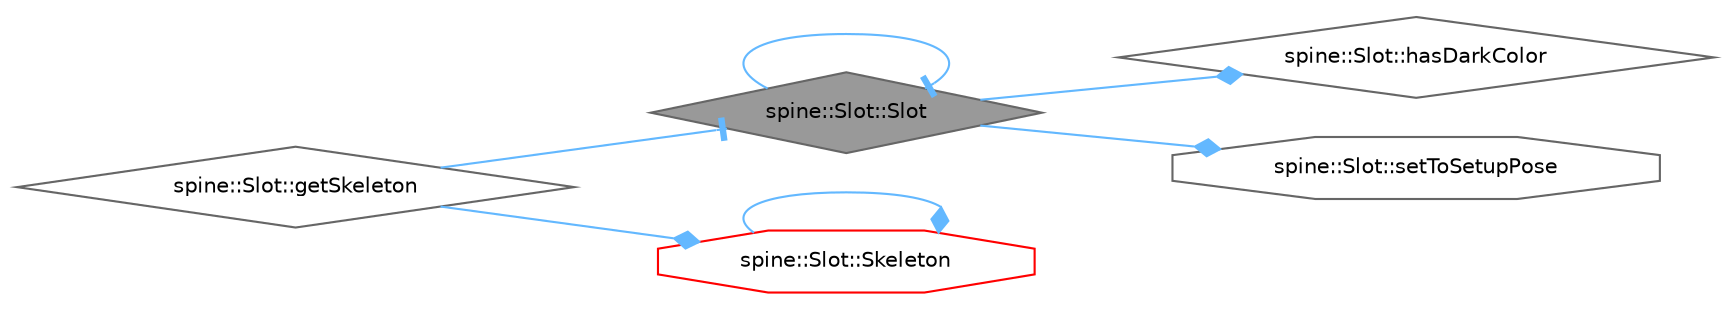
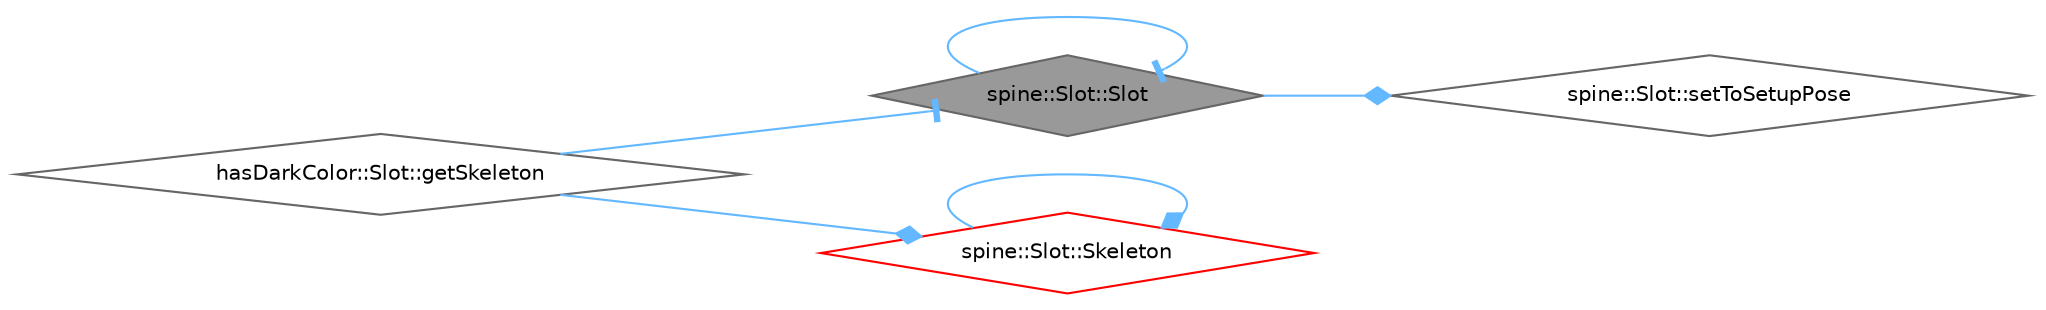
node "spine::Slot::hasDarkColor": removed
node "spine::Slot::setToSetupPose": shape octagon -> diamond
node "spine::Slot::getSkeleton": label "spine::Slot::getSkeleton" -> "hasDarkColor::Slot::getSkeleton"
node "spine::Slot::Skeleton": shape octagon -> diamond
